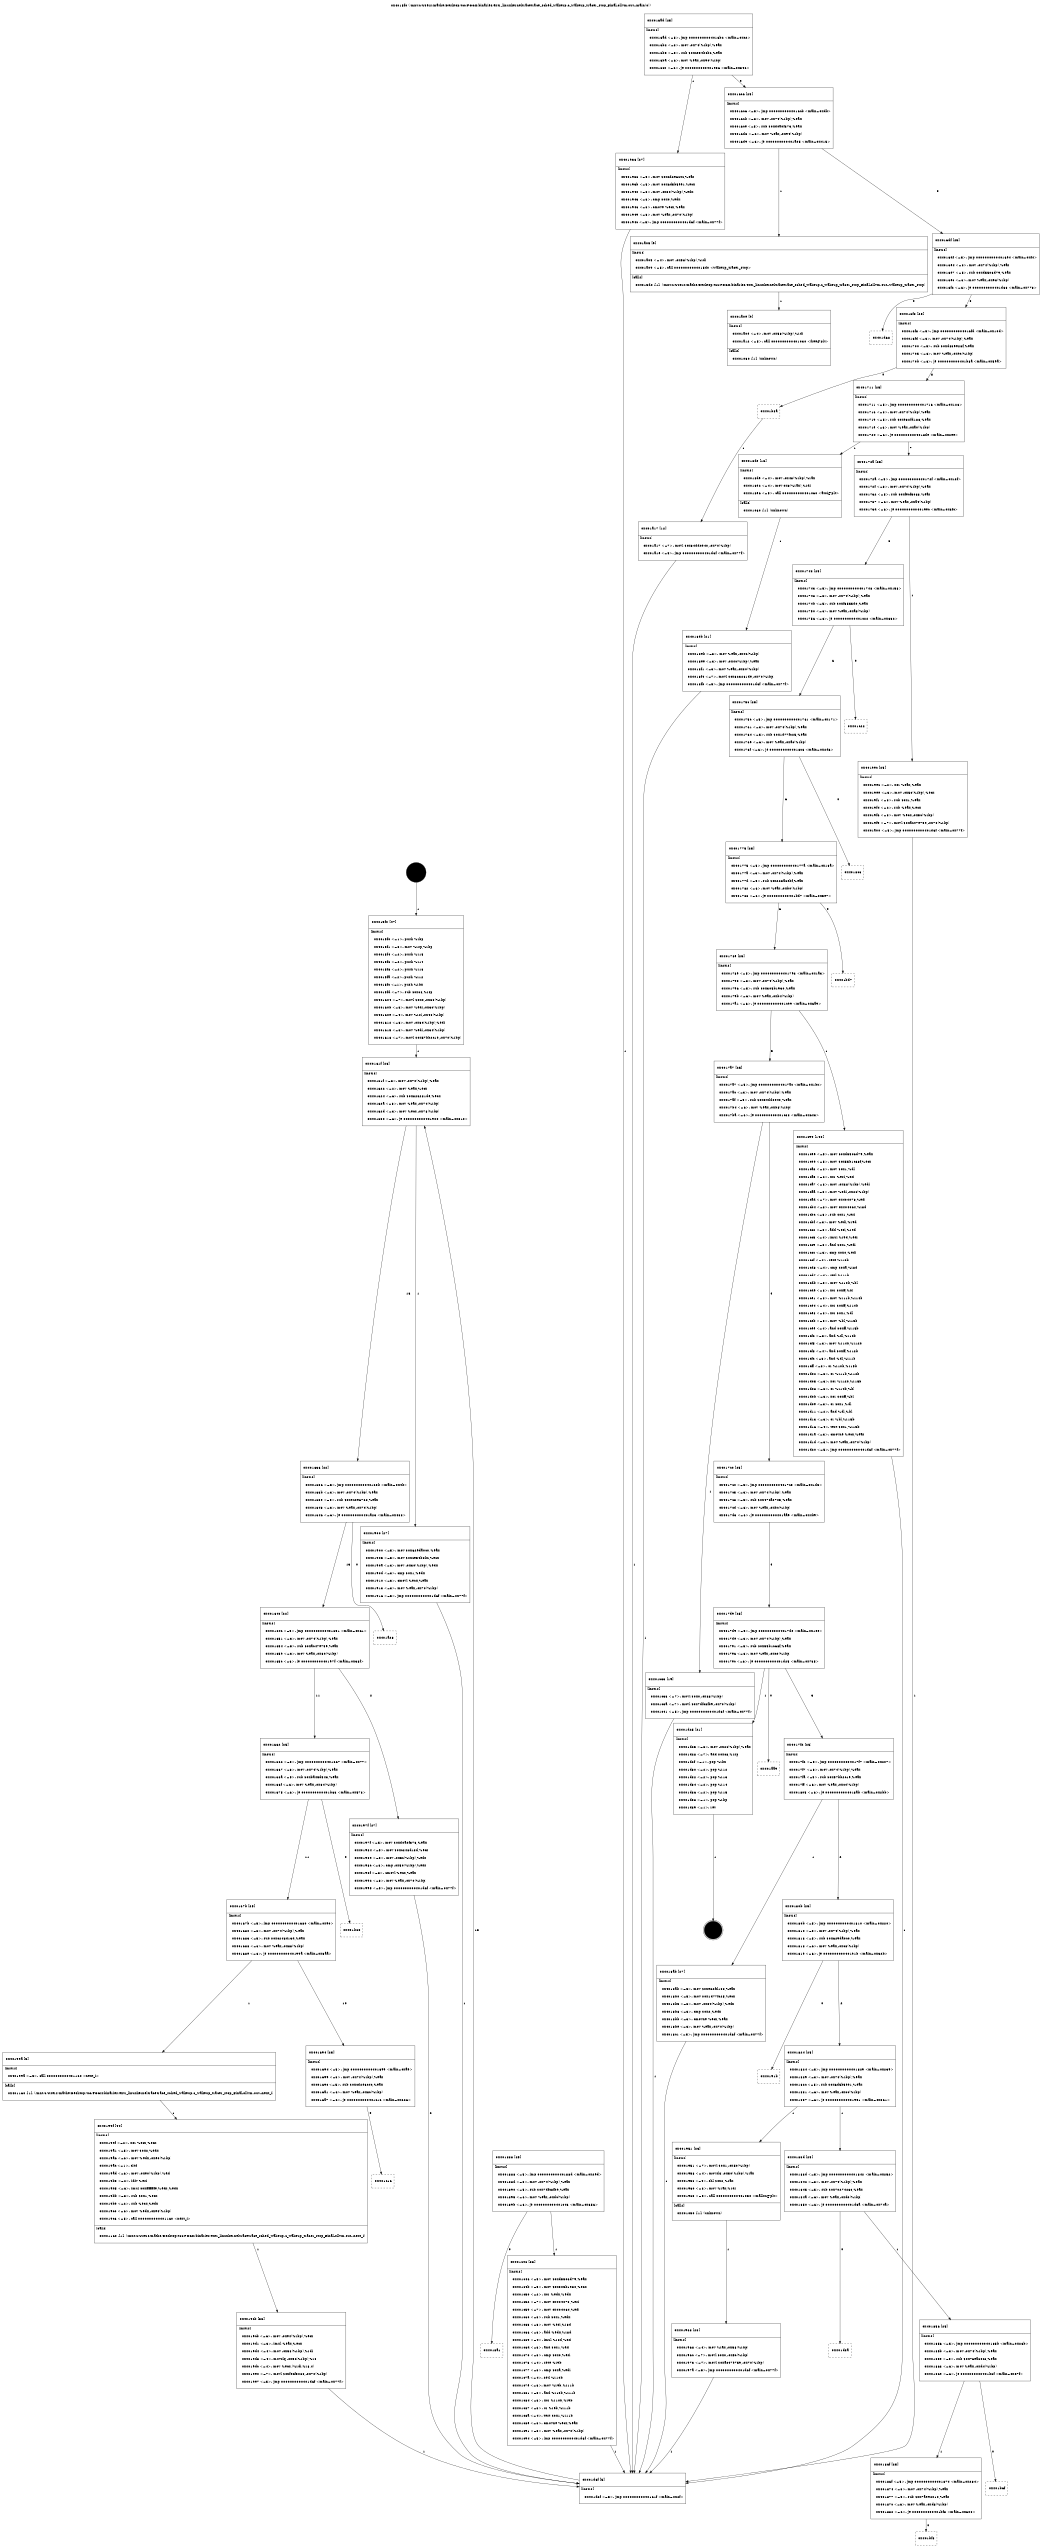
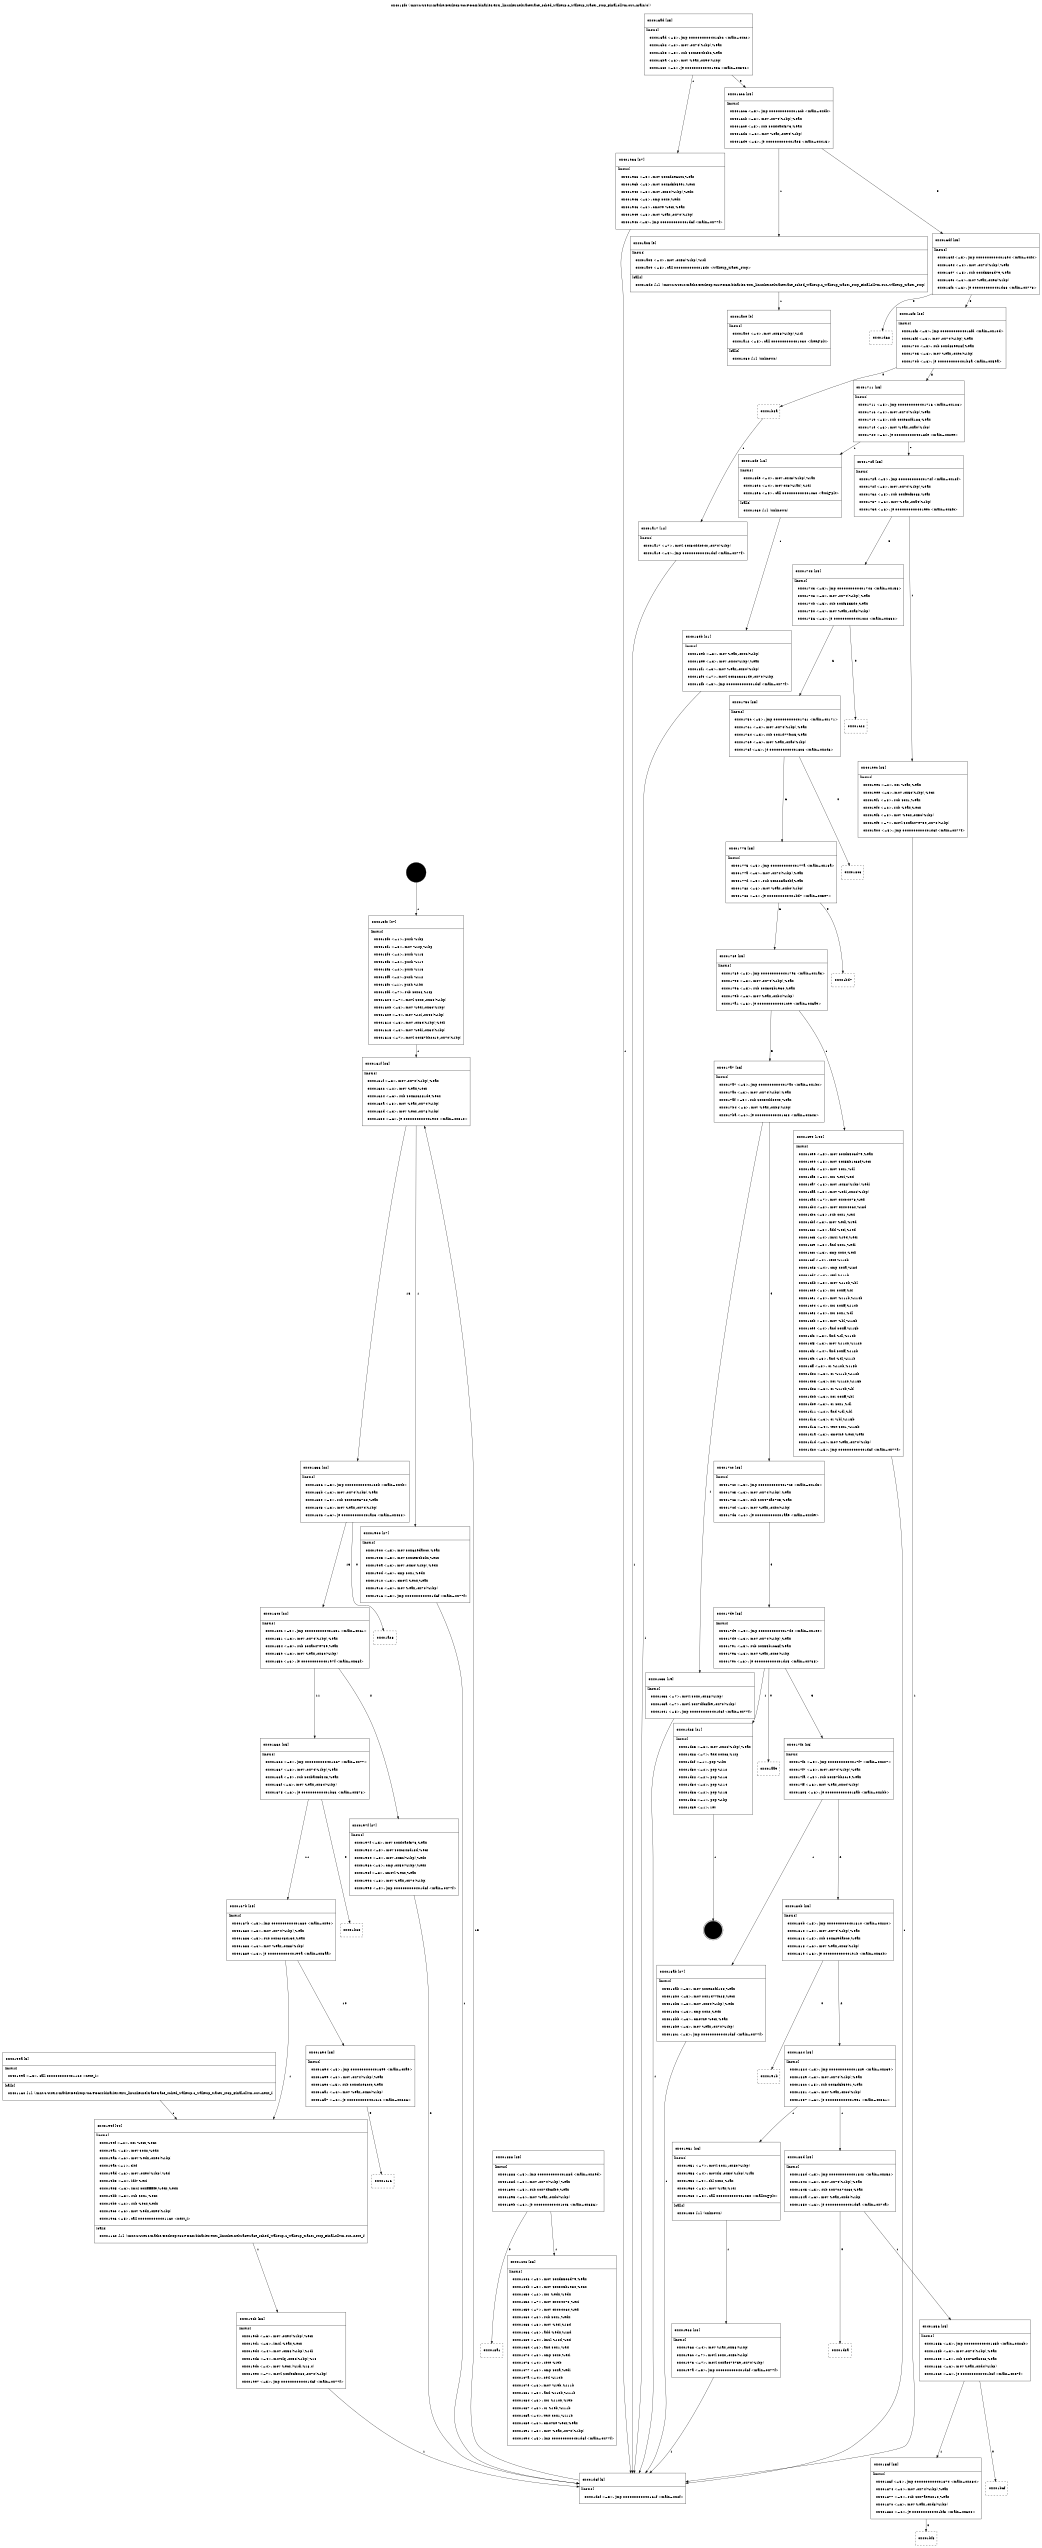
edge "0x40167b [25]" -> "0x40199a [5]": now "0x40167b [25]" -> "0x40199f [44]"
edge "0x401c46 [83]" -> "0x401d6f [5]": removed, label "1"
